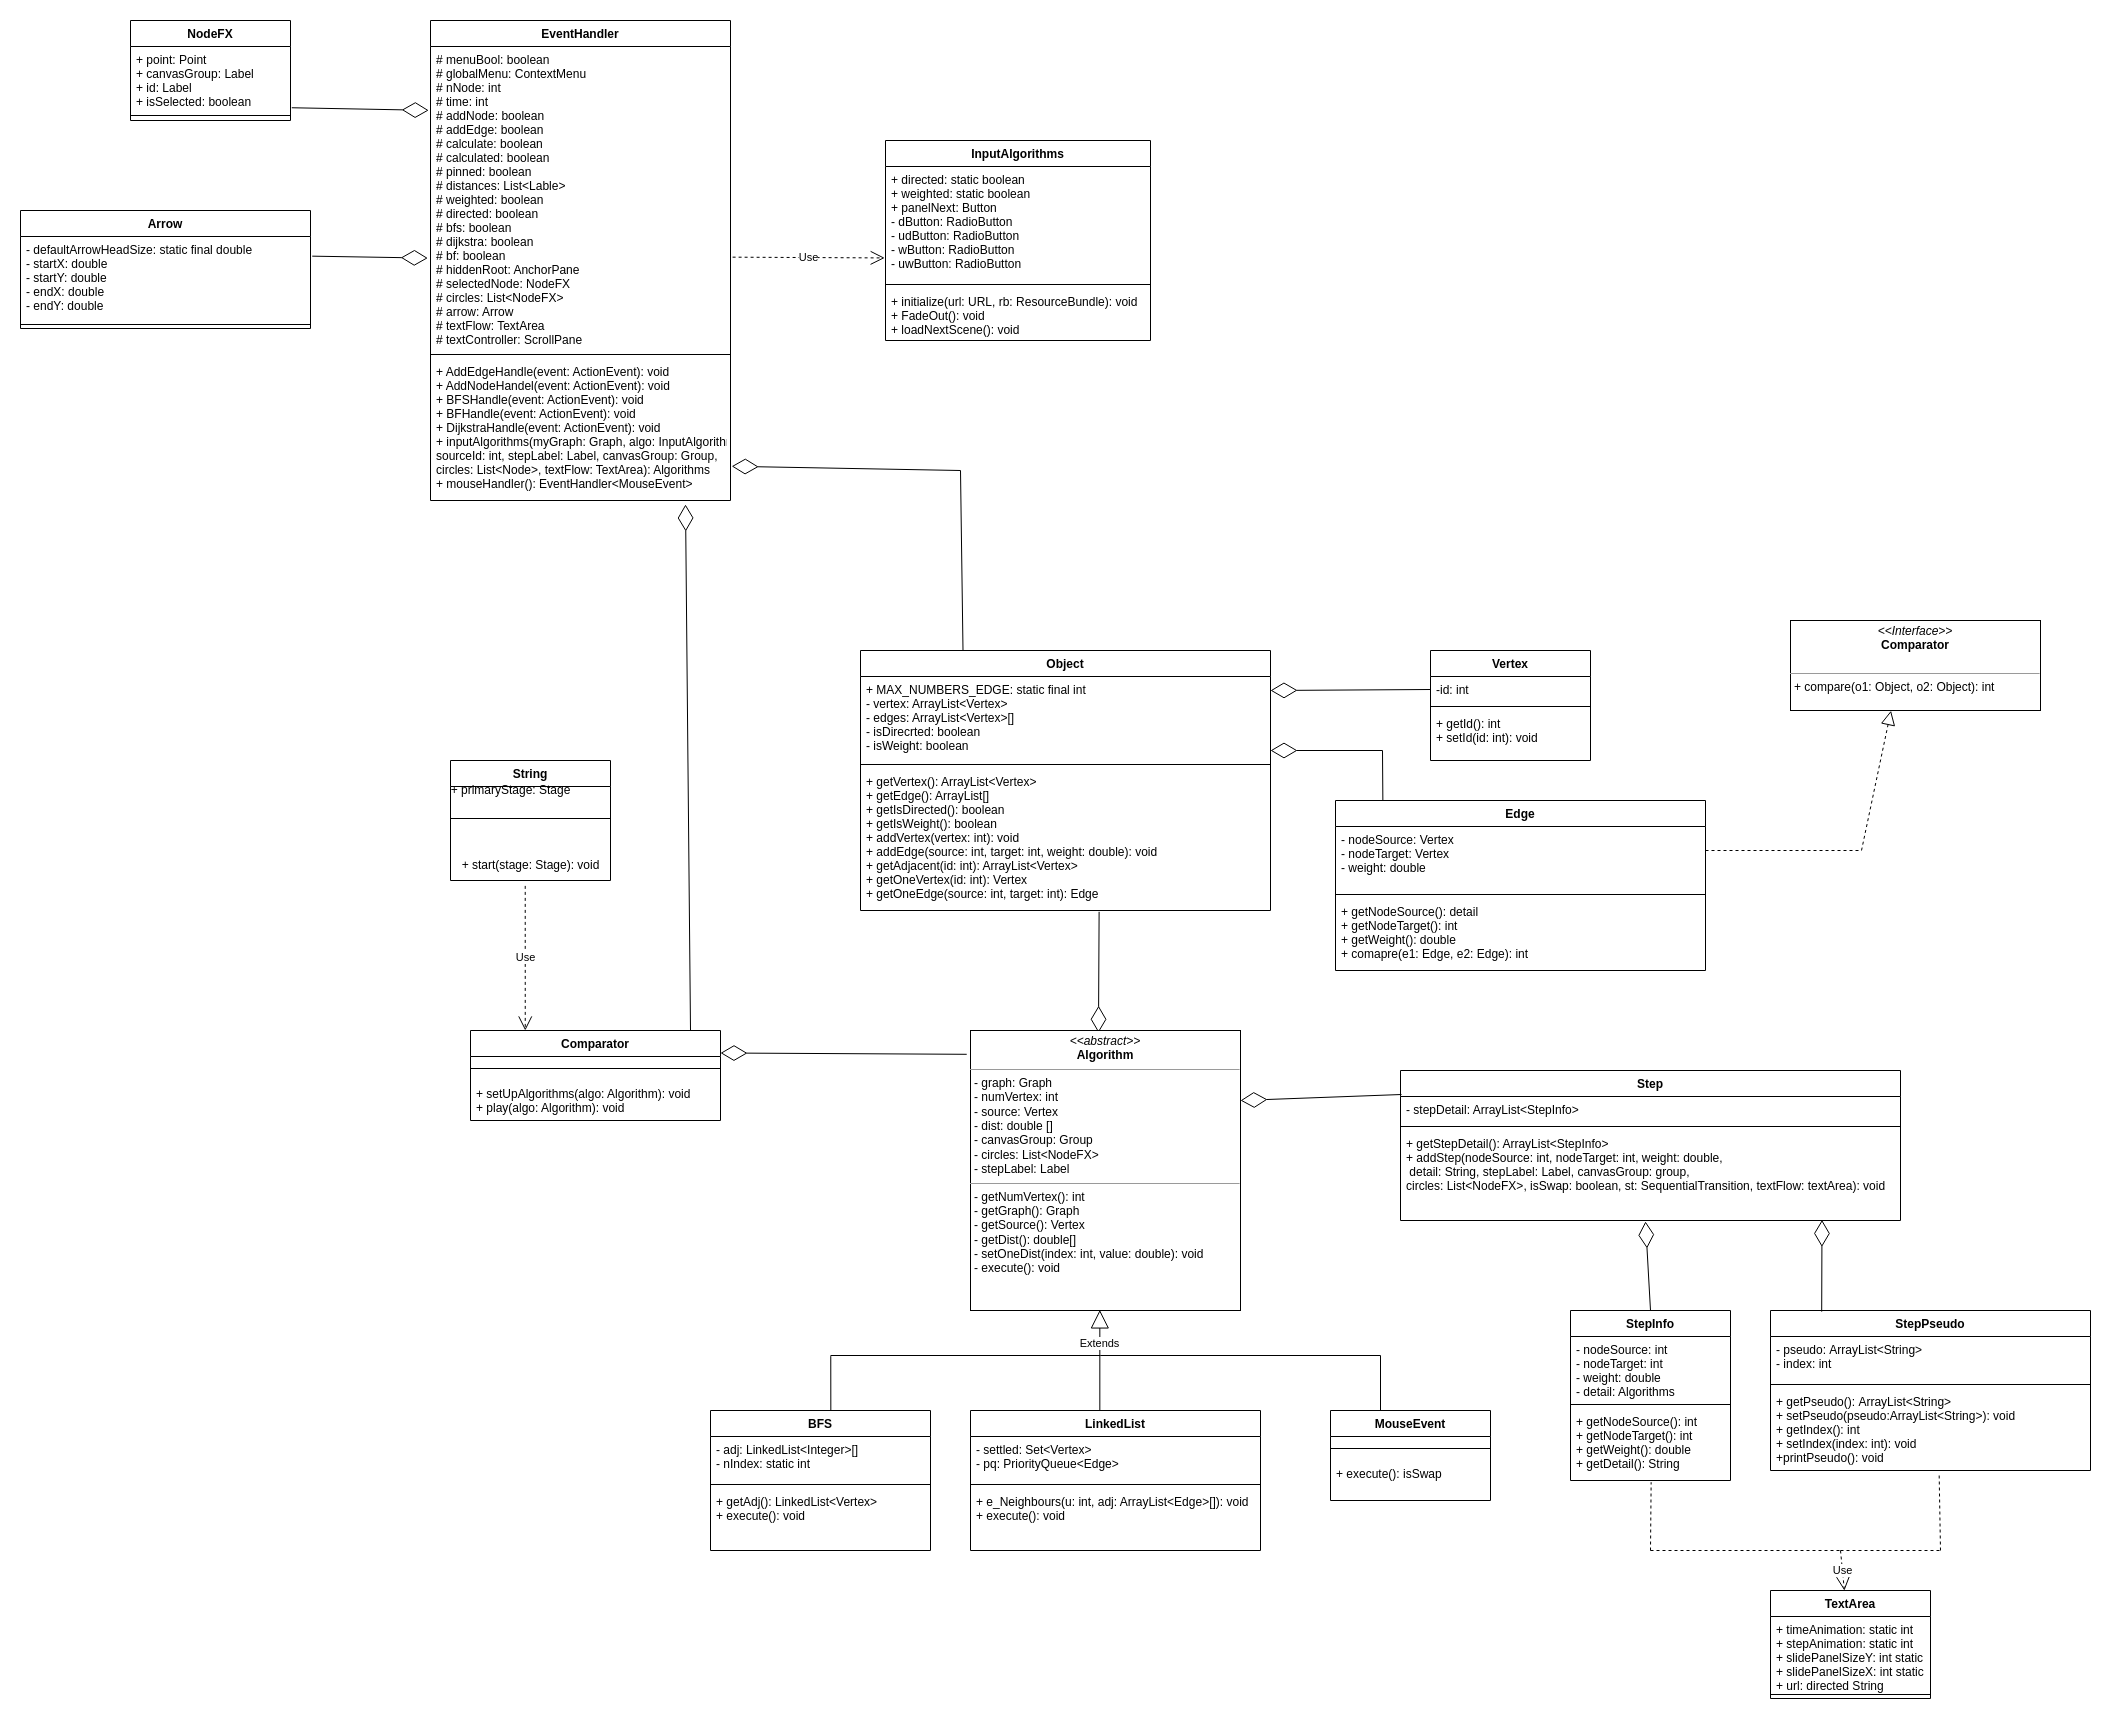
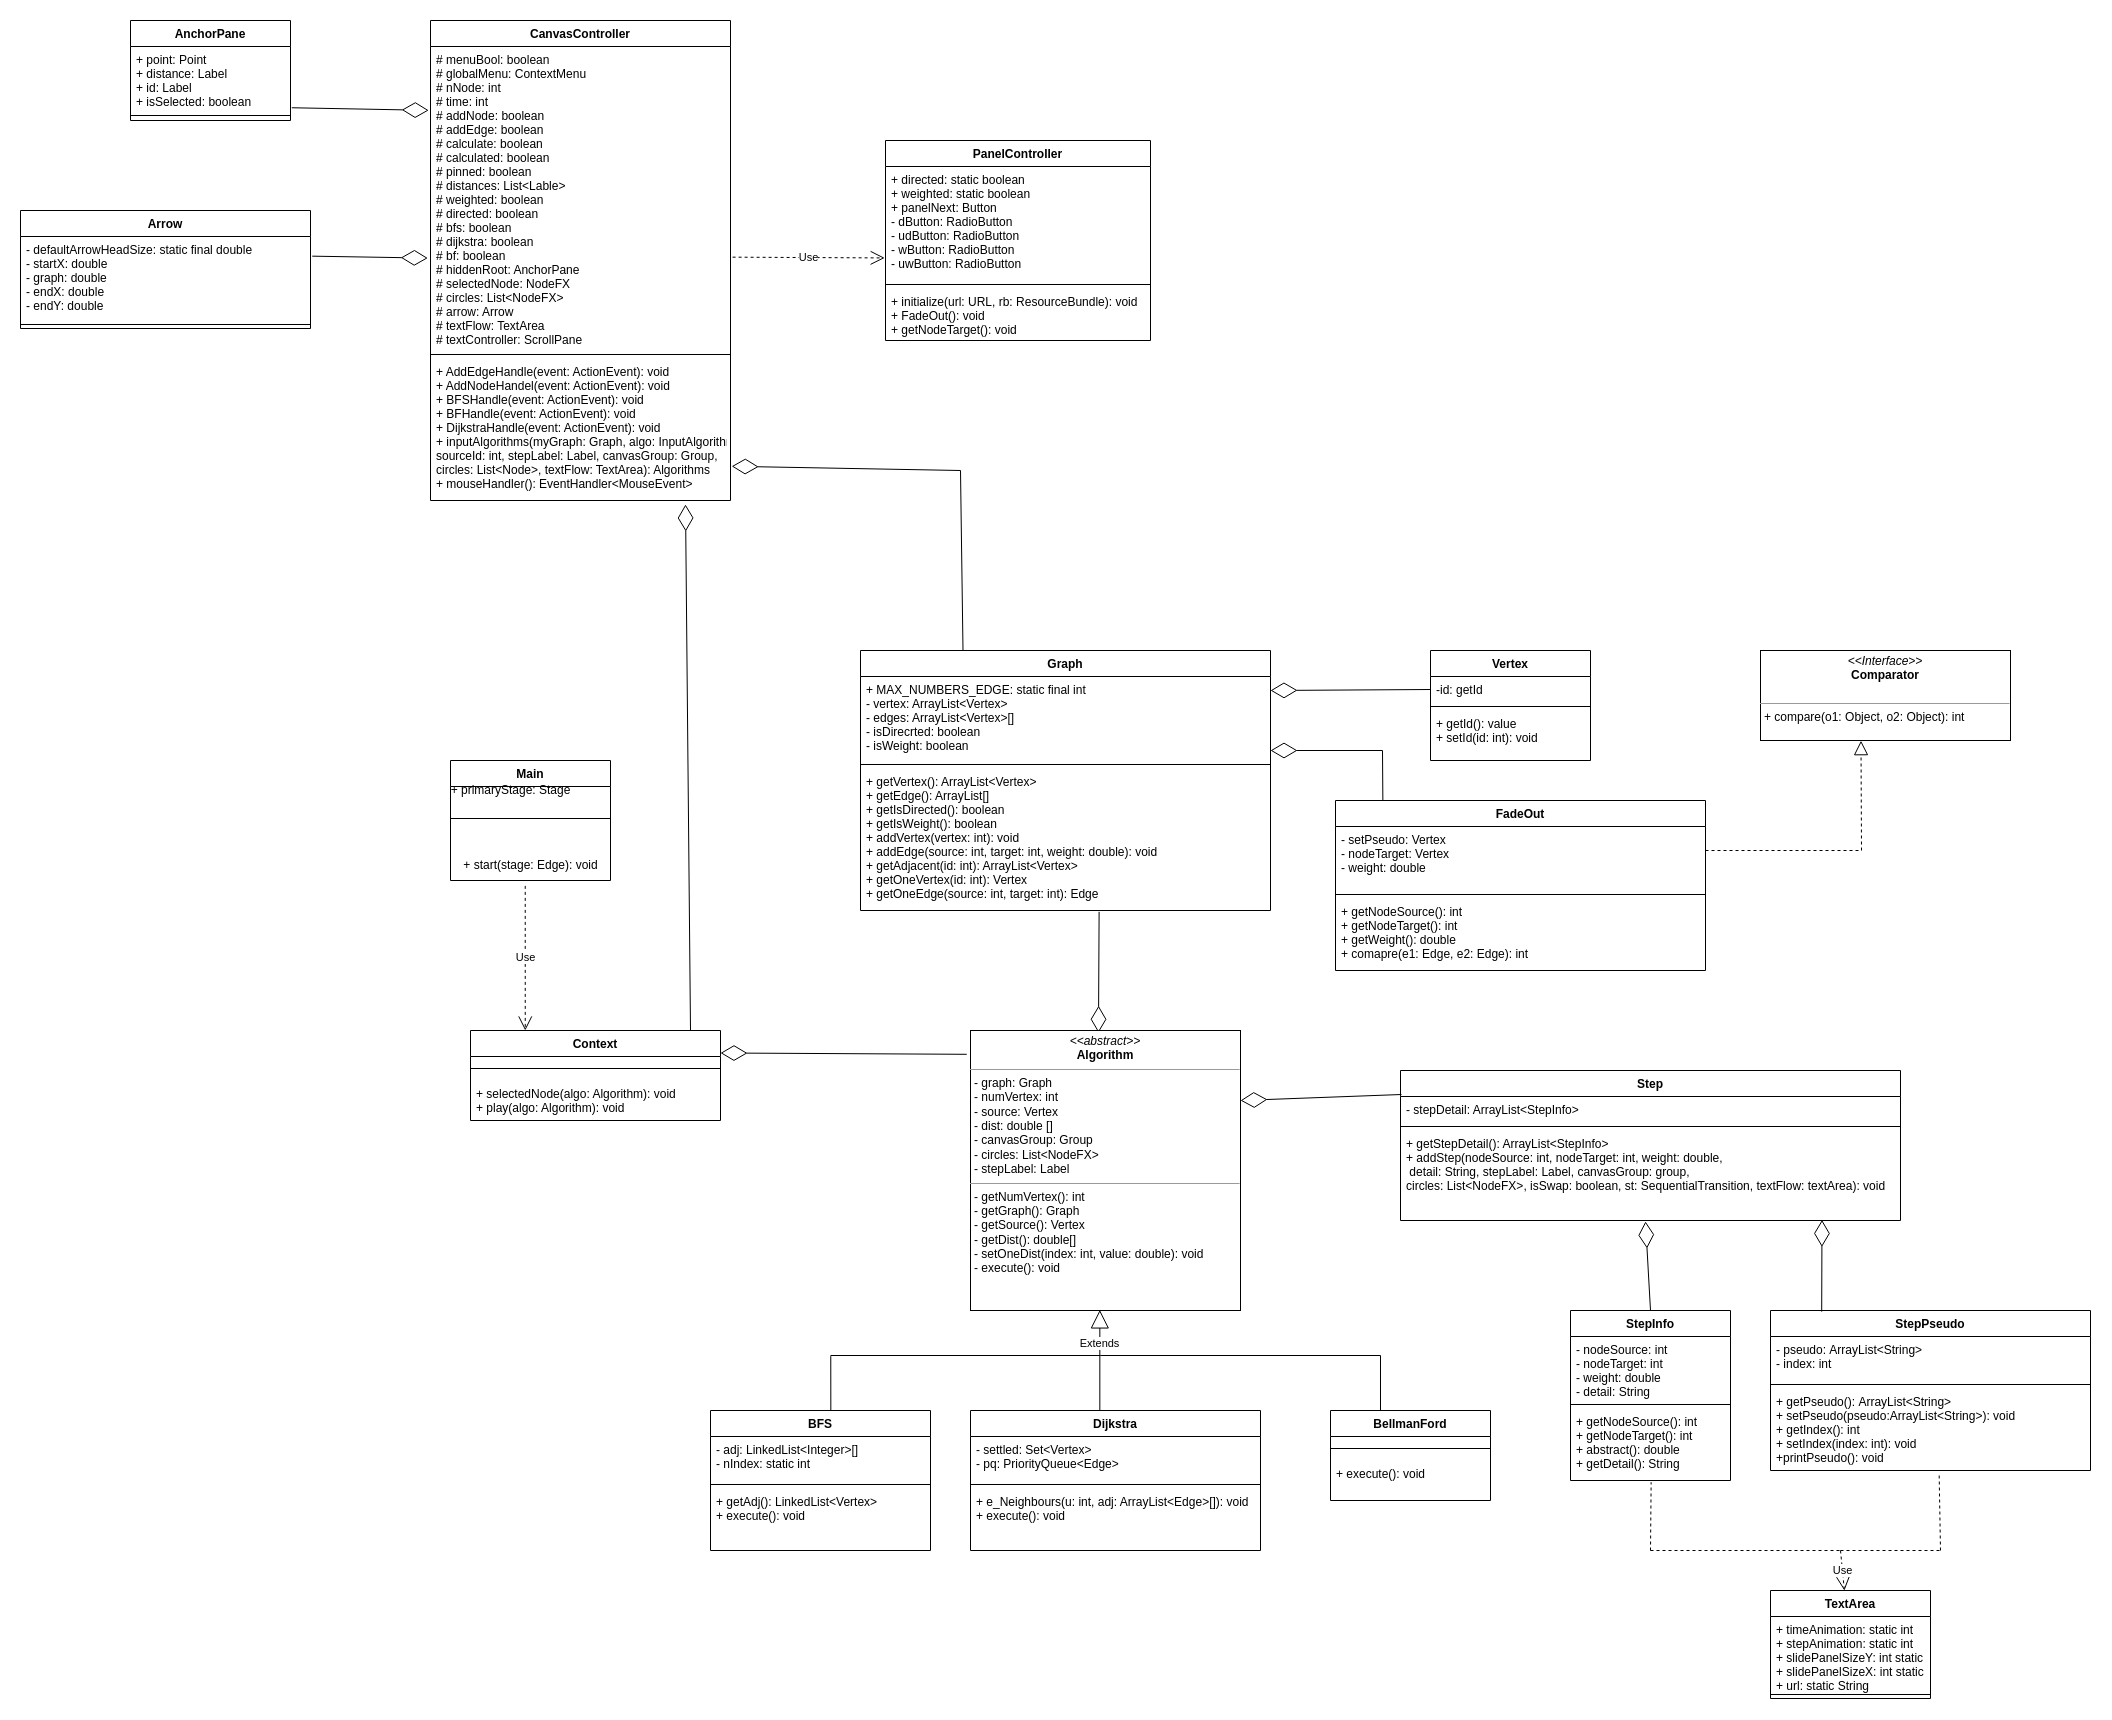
node "NodeFX": label "NodeFX" -> "AnchorPane"
node "EventHandler": label "EventHandler" -> "CanvasController"
node "+ point: Point + canvasGroup: Label + id: Label + isSelected: boolean": label "+ point: Point + canvasGroup: Label + id: Label + isSelected: boolean" -> "+ point: Point + distance: Label + id: Label + isSelected: boolean"
node "InputAlgorithms": label "InputAlgorithms" -> "PanelController"
node "- defaultArrowHeadSize: static final double - startX: double - startY: double - endX: double - endY: double": label "- defaultArrowHeadSize: static final double - startX: double - startY: double - endX: double - endY: double" -> "- defaultArrowHeadSize: static final double - startX: double - graph: double - endX: double - endY: double"
node "+ initialize(url: URL, rb: ResourceBundle): void + FadeOut(): void + loadNextScene(): void": label "+ initialize(url: URL, rb: ResourceBundle): void + FadeOut(): void + loadNextScene(): void" -> "+ initialize(url: URL, rb: ResourceBundle): void + FadeOut(): void + getNodeTarget(): void"
node "Object": label "Object" -> "Graph"
node "<<Interface>> Comparator + compare(o1: Object, o2: Object): int": moved (1916, 666) -> (1886, 696)
node "-id: int": label "-id: int" -> "-id: getId"
node "+ getId(): int + setId(id: int): void": label "+ getId(): int + setId(id: int): void" -> "+ getId(): value + setId(id: int): void"
node "String": label "String" -> "Main"
node "Edge": label "Edge" -> "FadeOut"
node "- nodeSource: Vertex - nodeTarget: Vertex - weight: double": label "- nodeSource: Vertex - nodeTarget: Vertex - weight: double" -> "- setPseudo: Vertex - nodeTarget: Vertex - weight: double"
node "+ start(stage: Stage): void": label "+ start(stage: Stage): void" -> "+ start(stage: Edge): void"
node "+ getNodeSource(): detail + getNodeTarget(): int + getWeight(): double + comapre(e1: Edge, e2: Edge): int": label "+ getNodeSource(): detail + getNodeTarget(): int + getWeight(): double + comapre(e1: Edge, e2: Edge): int" -> "+ getNodeSource(): int + getNodeTarget(): int + getWeight(): double + comapre(e1: Edge, e2: Edge): int"
node "Comparator": label "Comparator" -> "Context"
node "+ setUpAlgorithms(algo: Algorithm): void + play(algo: Algorithm): void": label "+ setUpAlgorithms(algo: Algorithm): void + play(algo: Algorithm): void" -> "+ selectedNode(algo: Algorithm): void + play(algo: Algorithm): void"
node "- nodeSource: int - nodeTarget: int - weight: double - detail: Algorithms": label "- nodeSource: int - nodeTarget: int - weight: double - detail: Algorithms" -> "- nodeSource: int - nodeTarget: int - weight: double - detail: String"
node "+ getNodeSource(): int + getNodeTarget(): int + getWeight(): double + getDetail(): String": label "+ getNodeSource(): int + getNodeTarget(): int + getWeight(): double + getDetail(): String" -> "+ getNodeSource(): int + getNodeTarget(): int + abstract(): double + getDetail(): String"
node "LinkedList": label "LinkedList" -> "Dijkstra"
node "MouseEvent": label "MouseEvent" -> "BellmanFord"
node "+ execute(): isSwap": label "+ execute(): isSwap" -> "+ execute(): void"
node "+ timeAnimation: static int + stepAnimation: static int + slidePanelSizeY: int static + slidePanelSizeX: int static + url: directed String": label "+ timeAnimation: static int + stepAnimation: static int + slidePanelSizeY: int static + slidePanelSizeX: int static + url: directed String" -> "+ timeAnimation: static int + stepAnimation: static int + slidePanelSizeY: int static + slidePanelSizeX: int static + url: static String"
